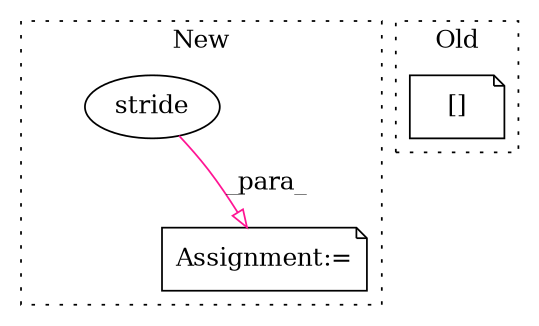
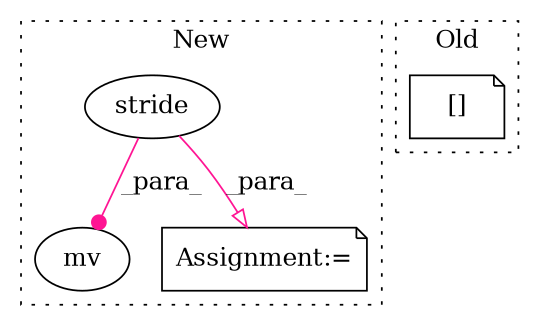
node "mv": added
